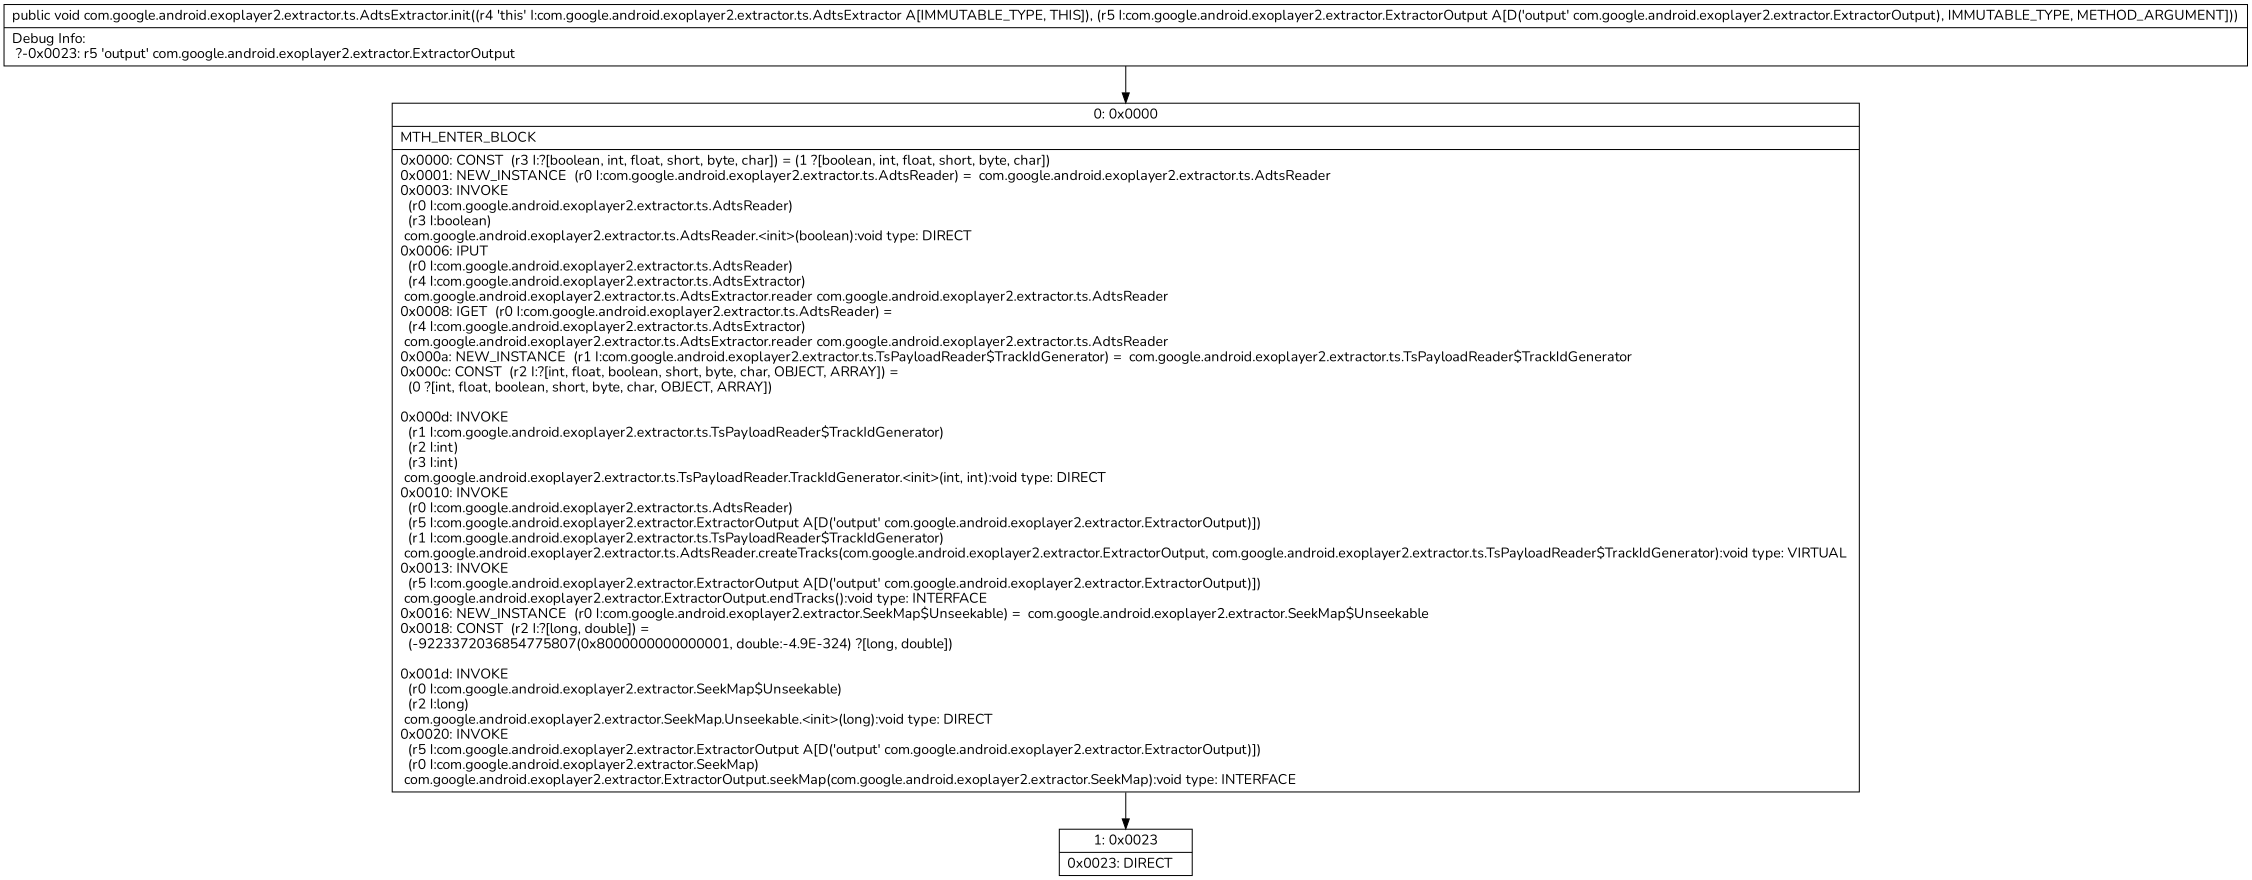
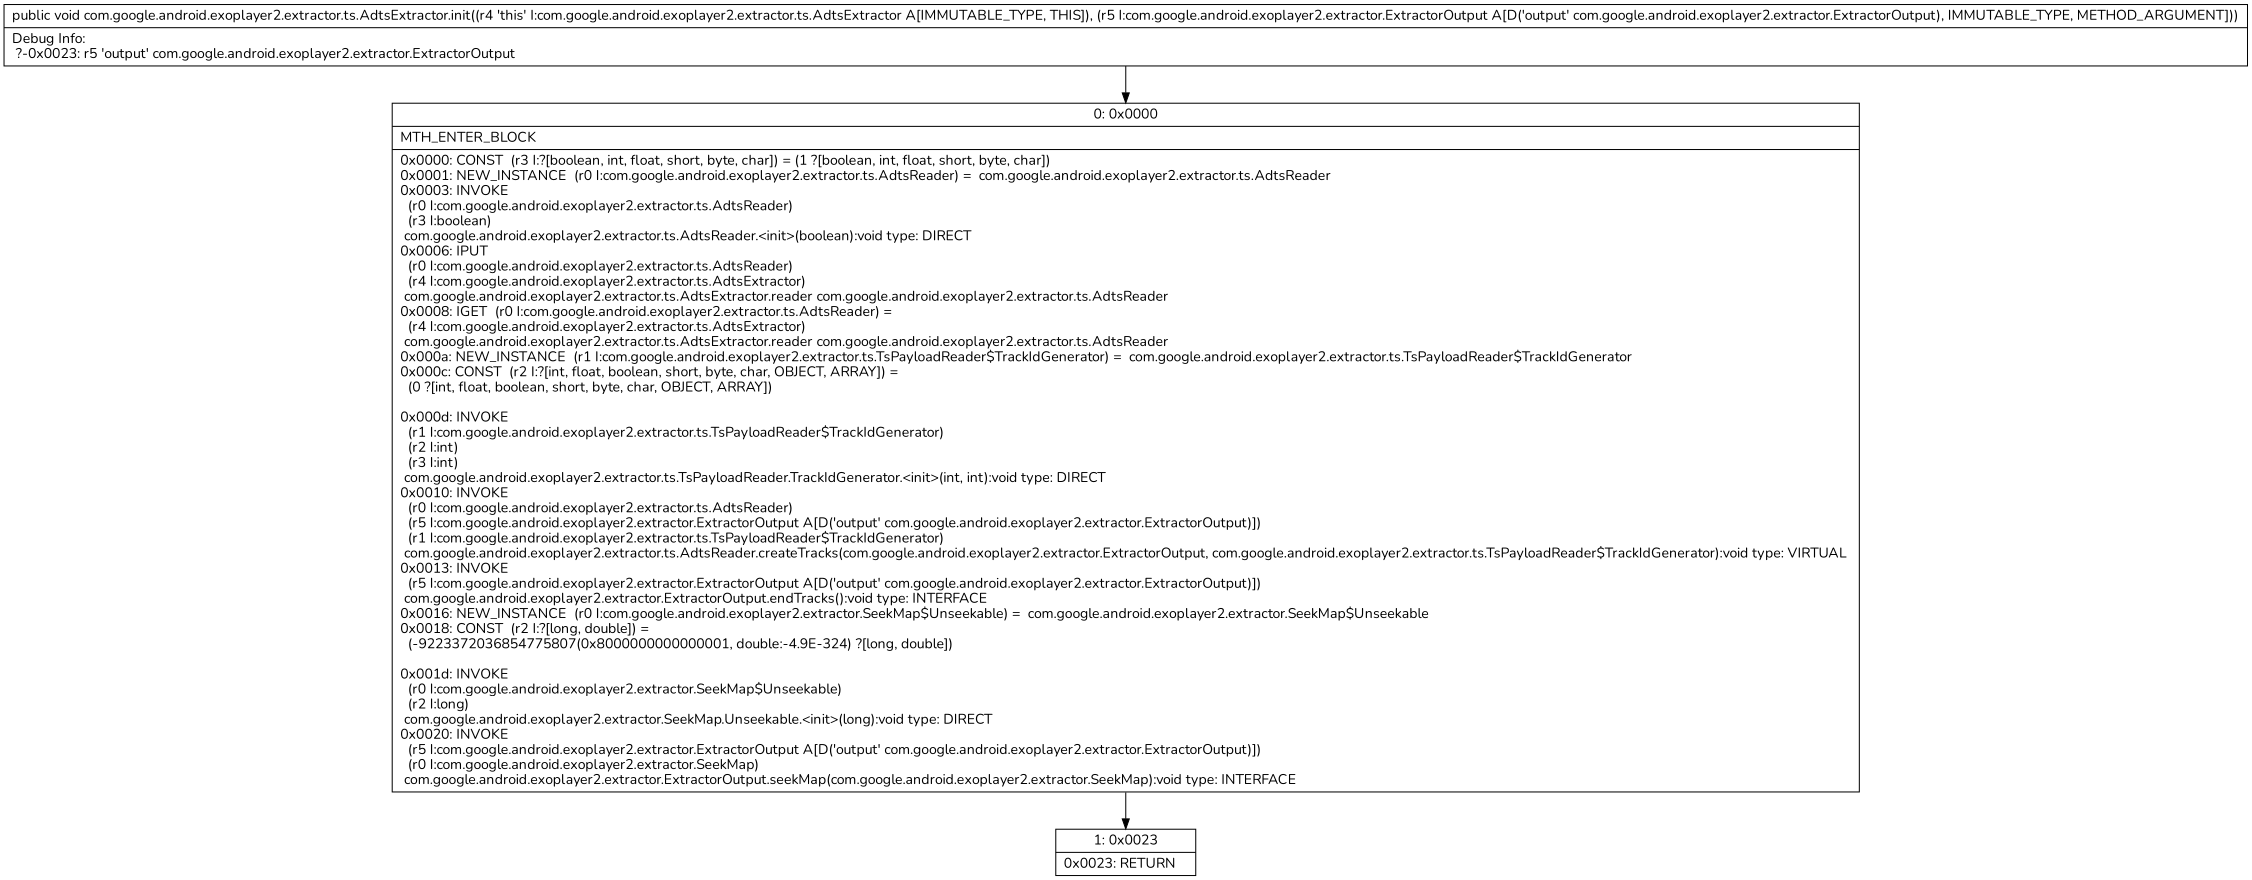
node "1: 0x0023": text "0x0023: DIRECT" -> "0x0023: RETURN"
